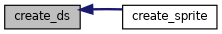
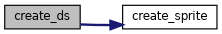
edge "create_sprite" -> "create_ds": reversed
